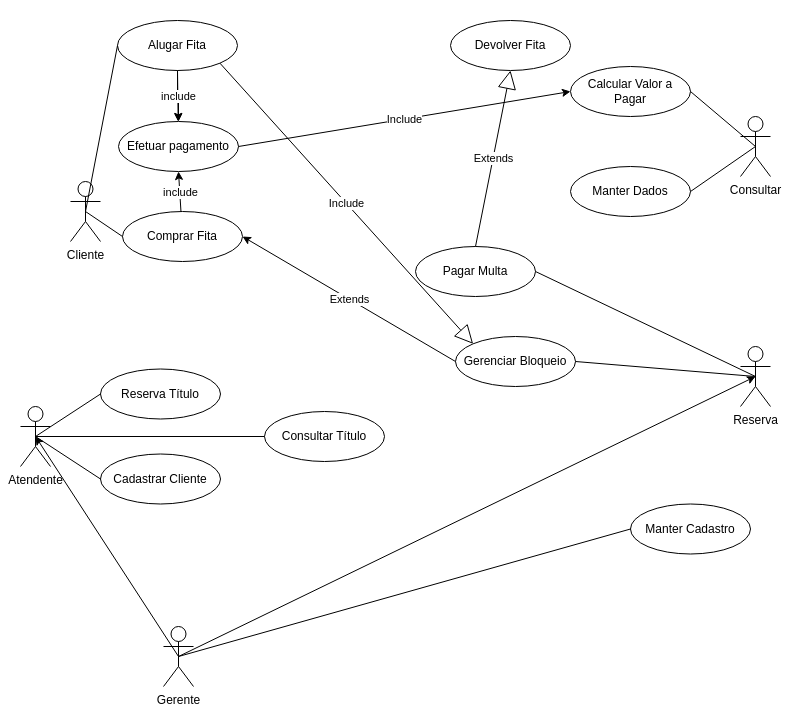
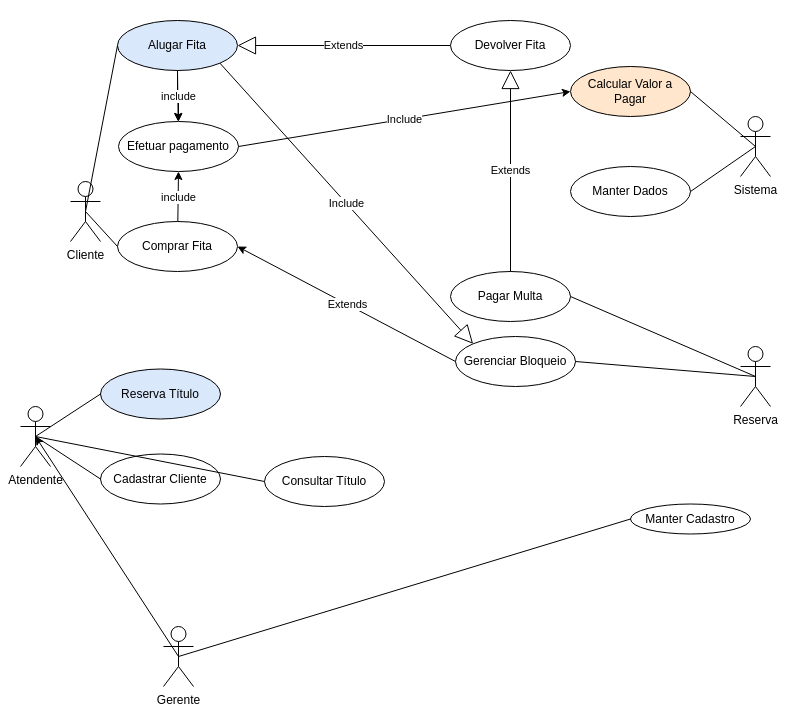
node "Alugar Fita": fillcolor #ffffff -> #dae8fc
edge "Devolver Fita" -> "Alugar Fita": added, label "Extends"
node "Calcular Valor a Pagar": fillcolor #ffffff -> #ffe6cc
node "Consultar": label "Consultar" -> "Sistema"
node "Comprar Fita": moved (183, 237) -> (178, 247)
node "Pagar Multa": moved (476, 272) -> (511, 297)
node "Reserva Título": fillcolor #ffffff -> #dae8fc
node "Consultar Título": moved (325, 437) -> (325, 482)
edge "Gerente" -> "Reserva": removed
node "Manter Cadastro": size 120x50 -> 120x30
